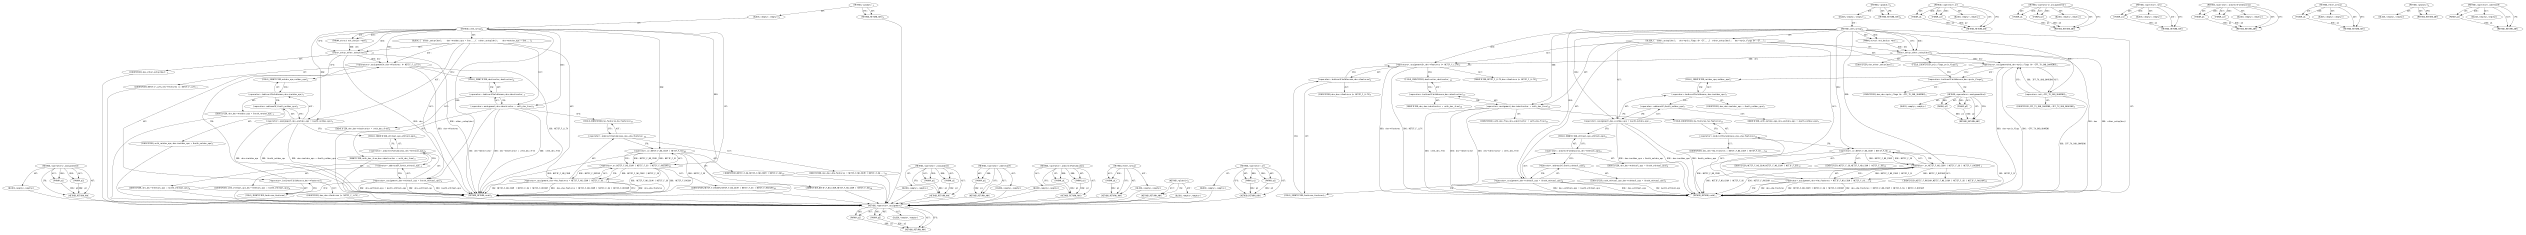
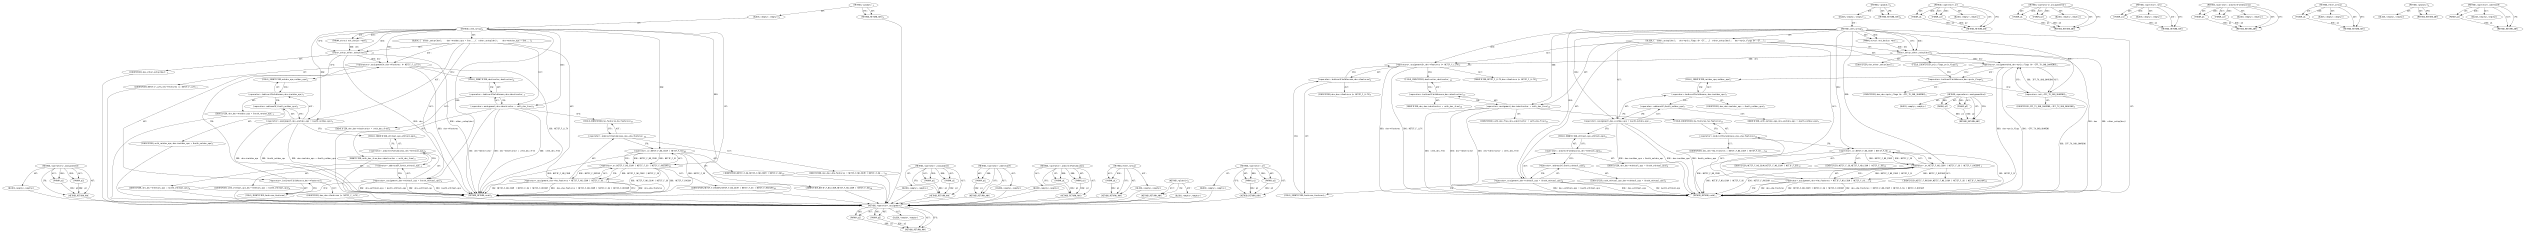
edge "(<operator>.indirectFieldAccess,dev->priv_flags)" -> "(METHOD,<operators>.assignmentAnd)": now "(<operator>.indirectFieldAccess,dev->priv_flags)" -> "(<operator>.not,~IFF_TX_SKB_SHARING)"
